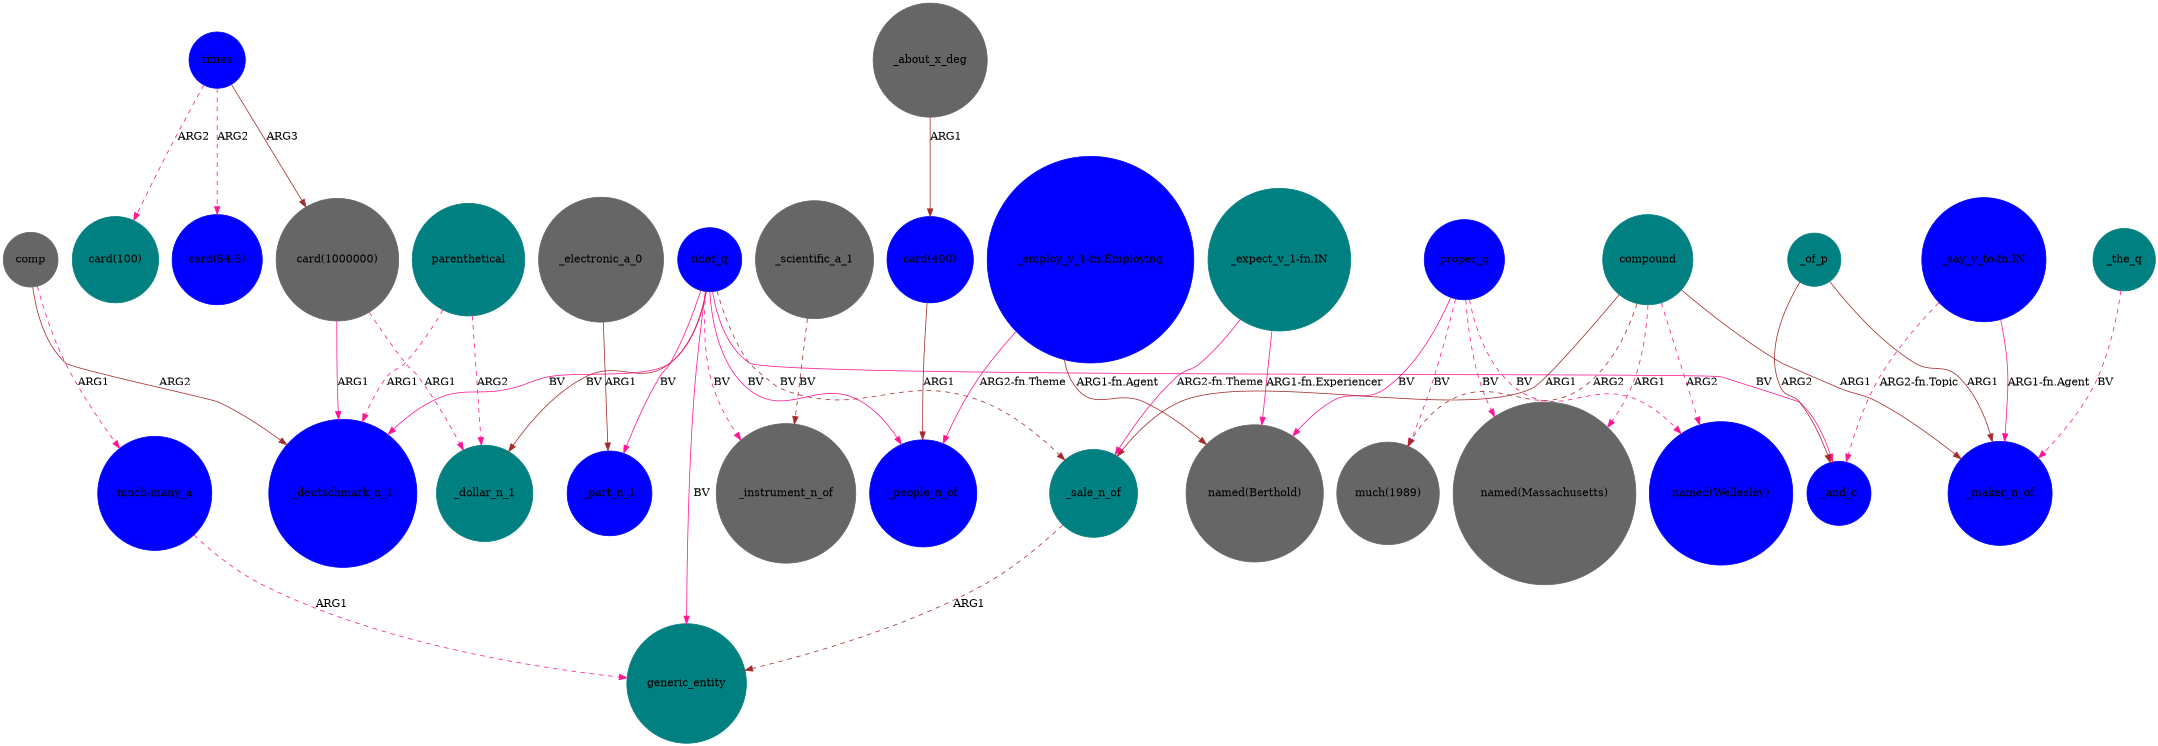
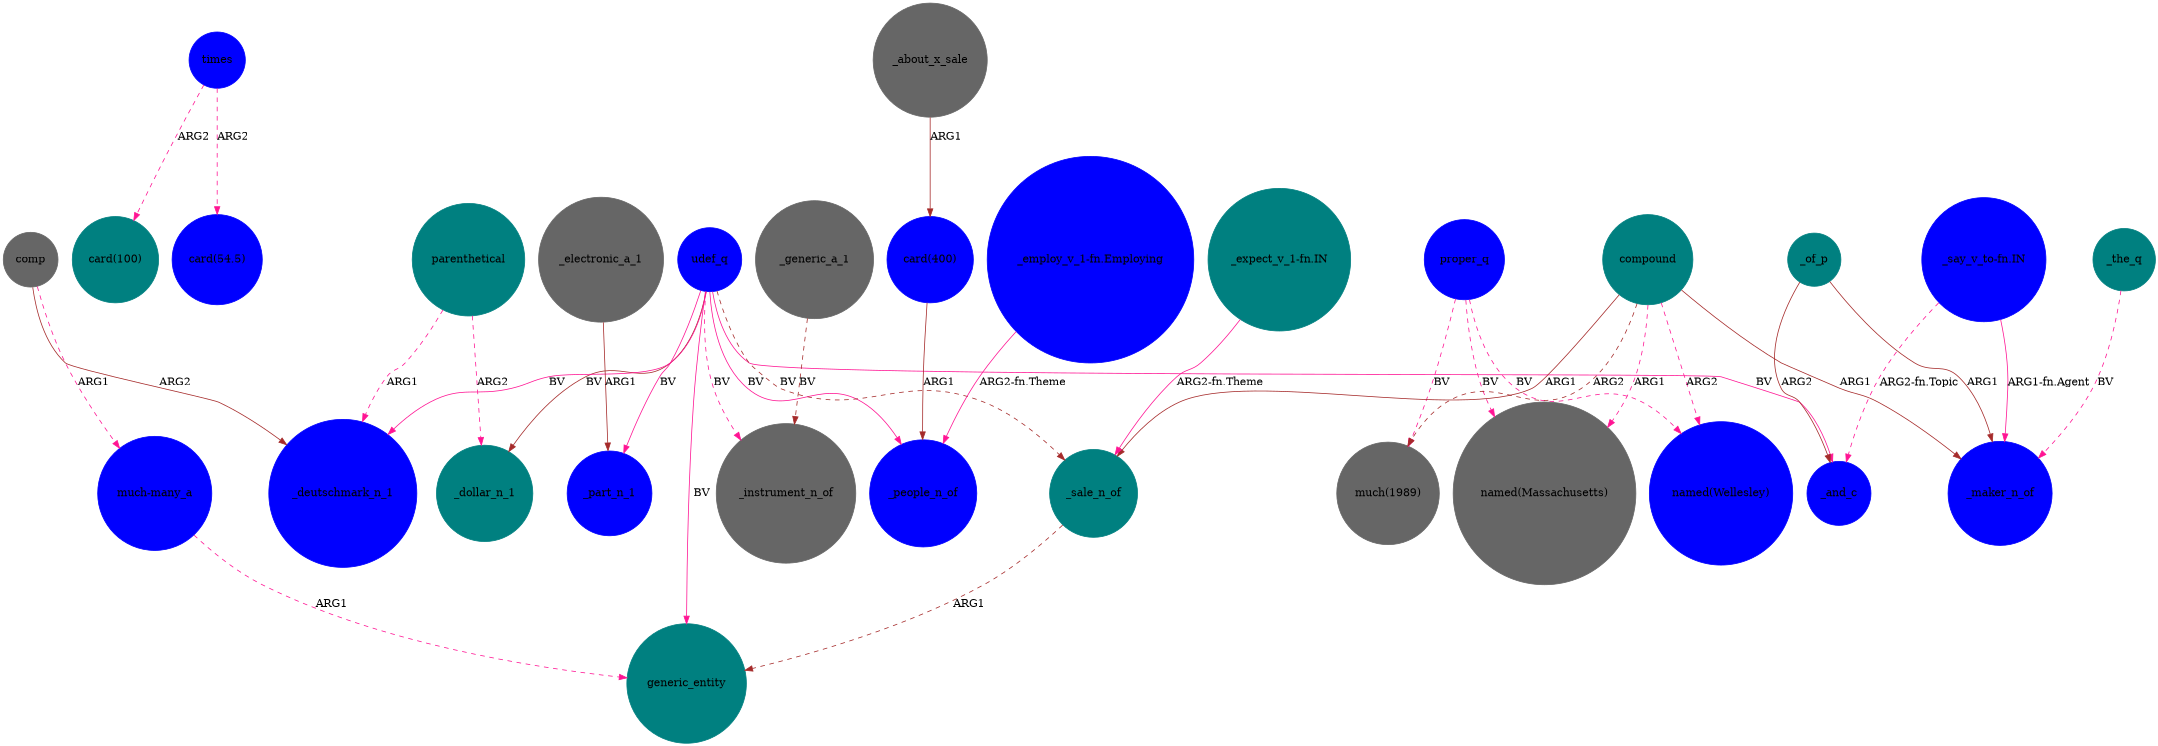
node "_about_x_deg": label "_about_x_deg" -> "_about_x_sale"
node "card(1000000)": removed
node "_electronic_a_0": label "_electronic_a_0" -> "_electronic_a_1"
node "_scientific_a_1": label "_scientific_a_1" -> "_generic_a_1"
node "named(Berthold)": removed
